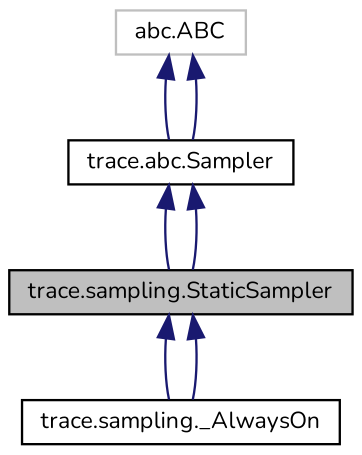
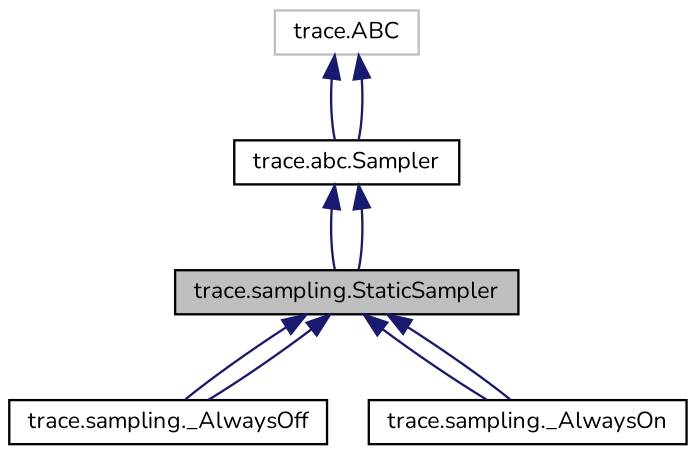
node "abc.ABC": label "abc.ABC" -> "trace.ABC"
node "trace.sampling._AlwaysOff": added
